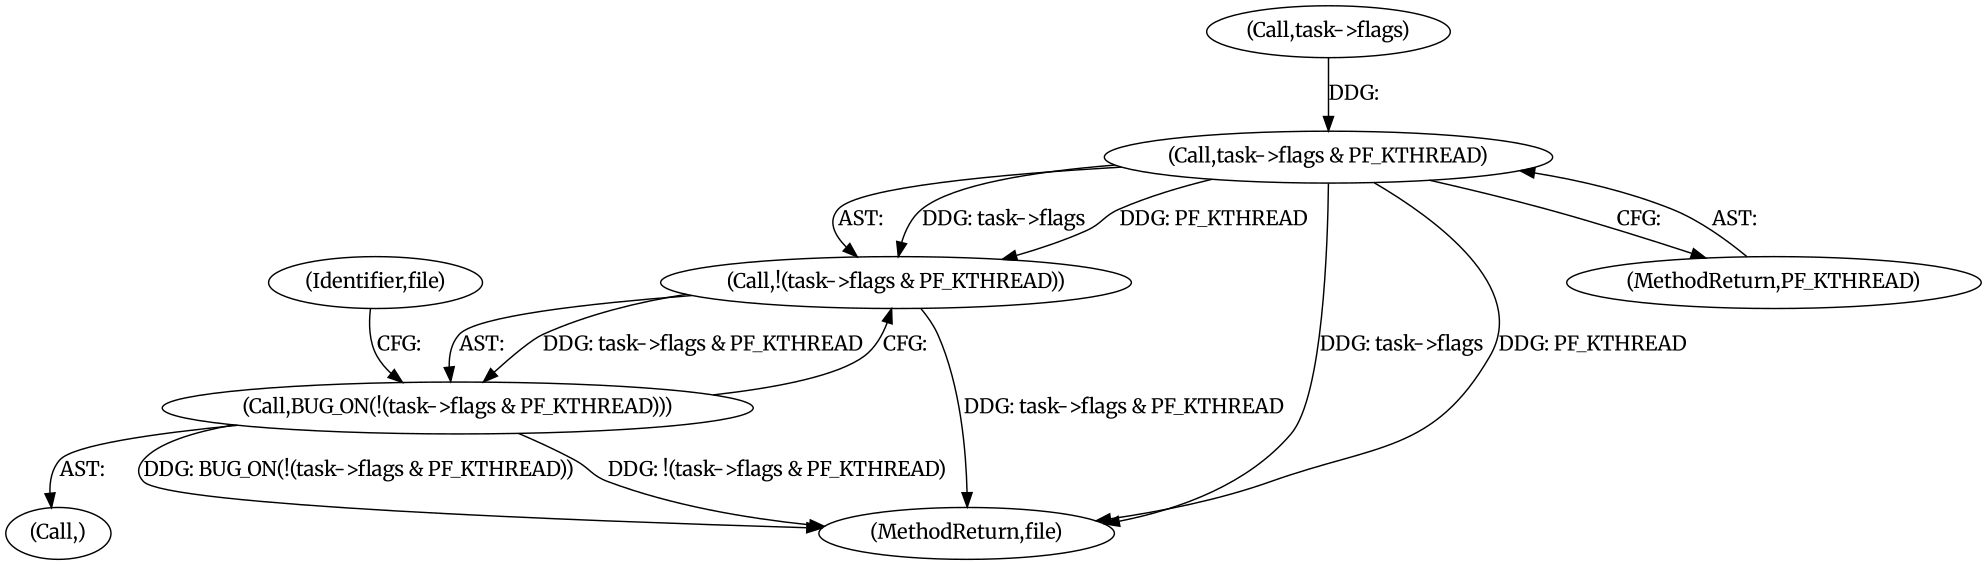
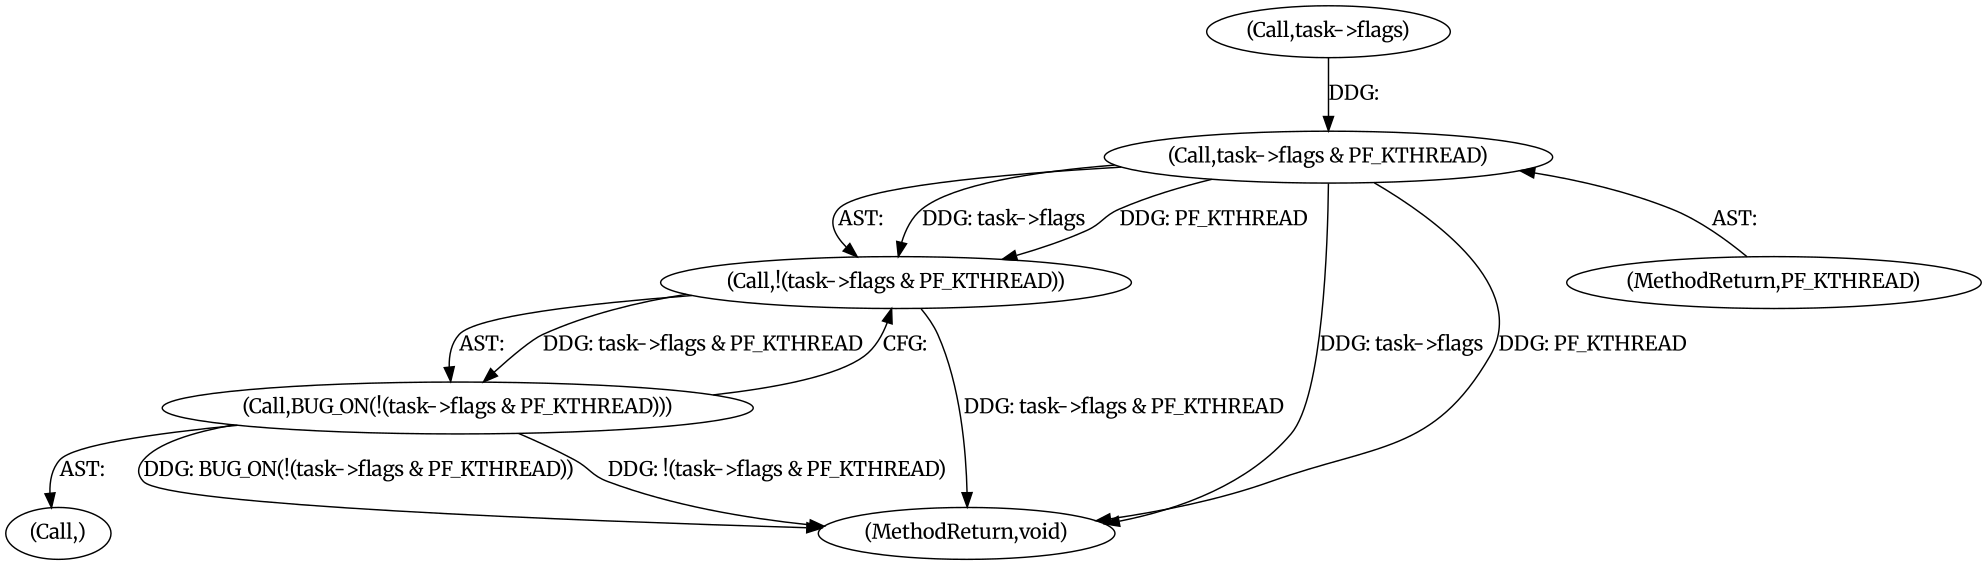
edge "(Call,task->flags & PF_KTHREAD)" -> "(MethodReturn,PF_KTHREAD)": removed, label "CFG:"
node "(Identifier,file)": removed
node "(MethodReturn,file)": label "(MethodReturn,file)" -> "(MethodReturn,void)"
